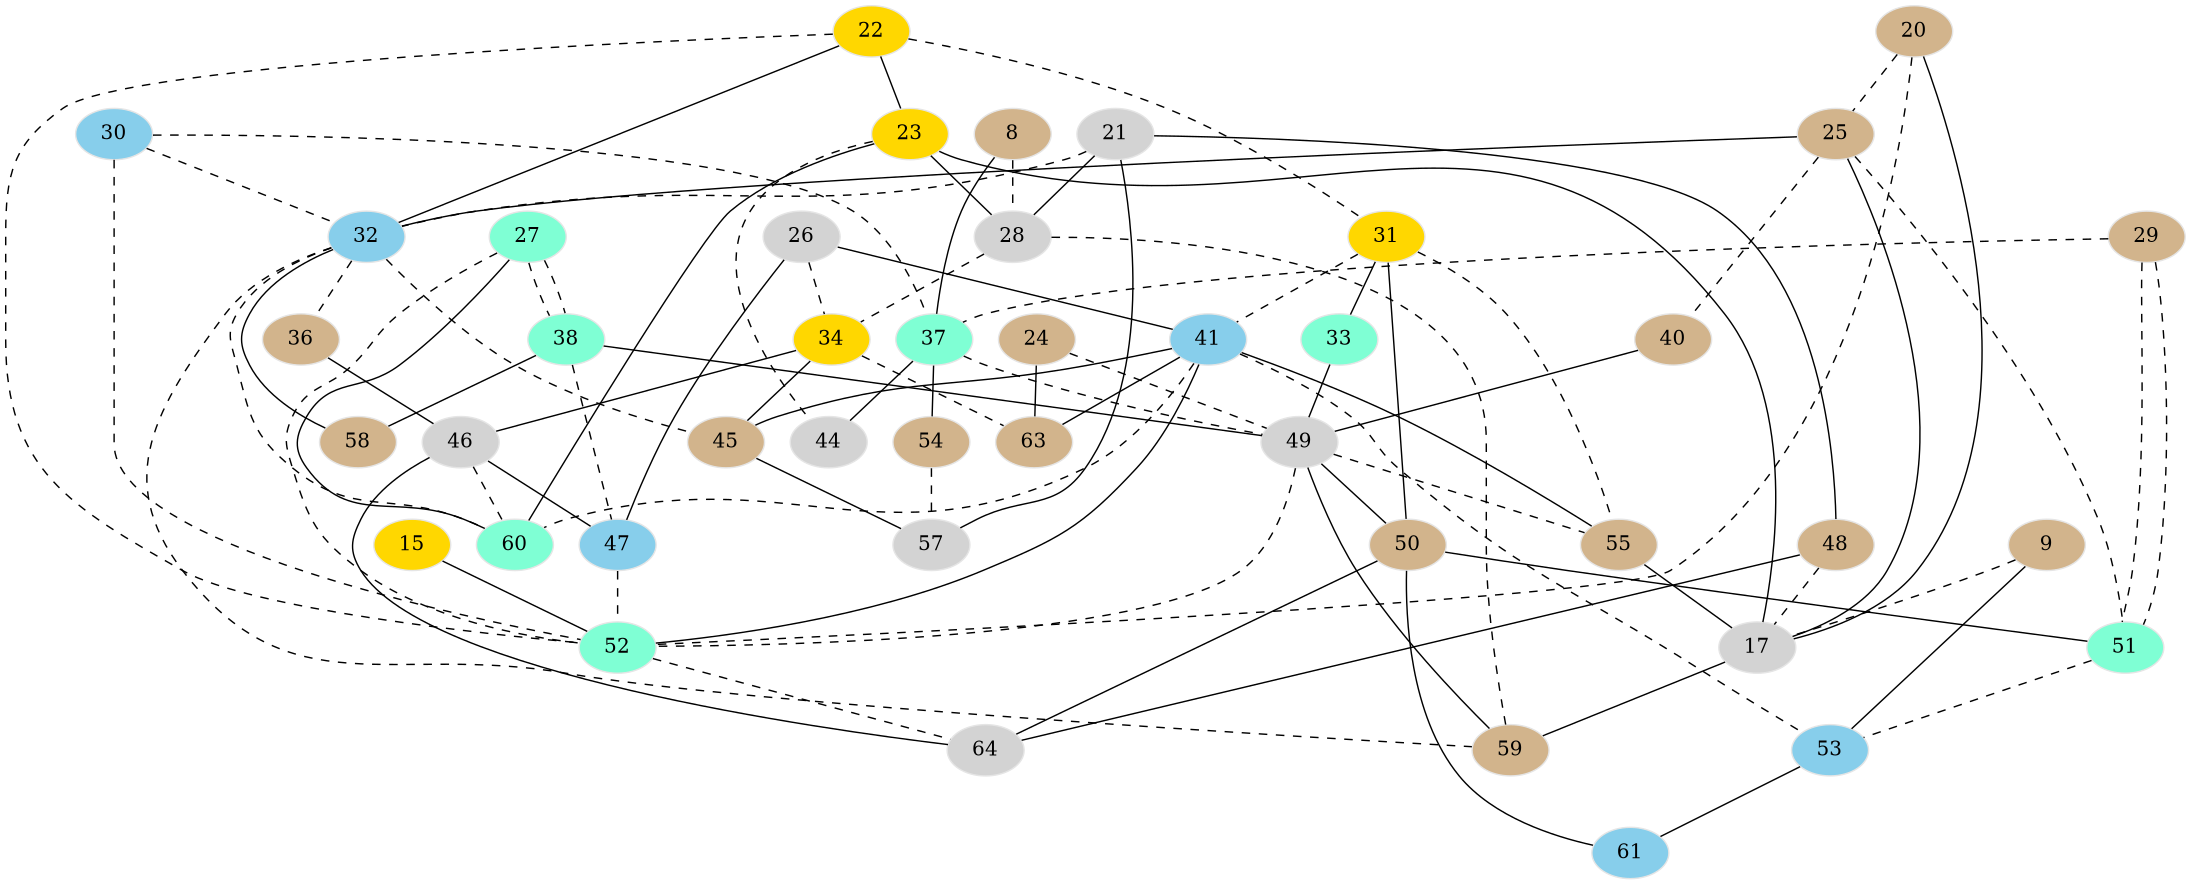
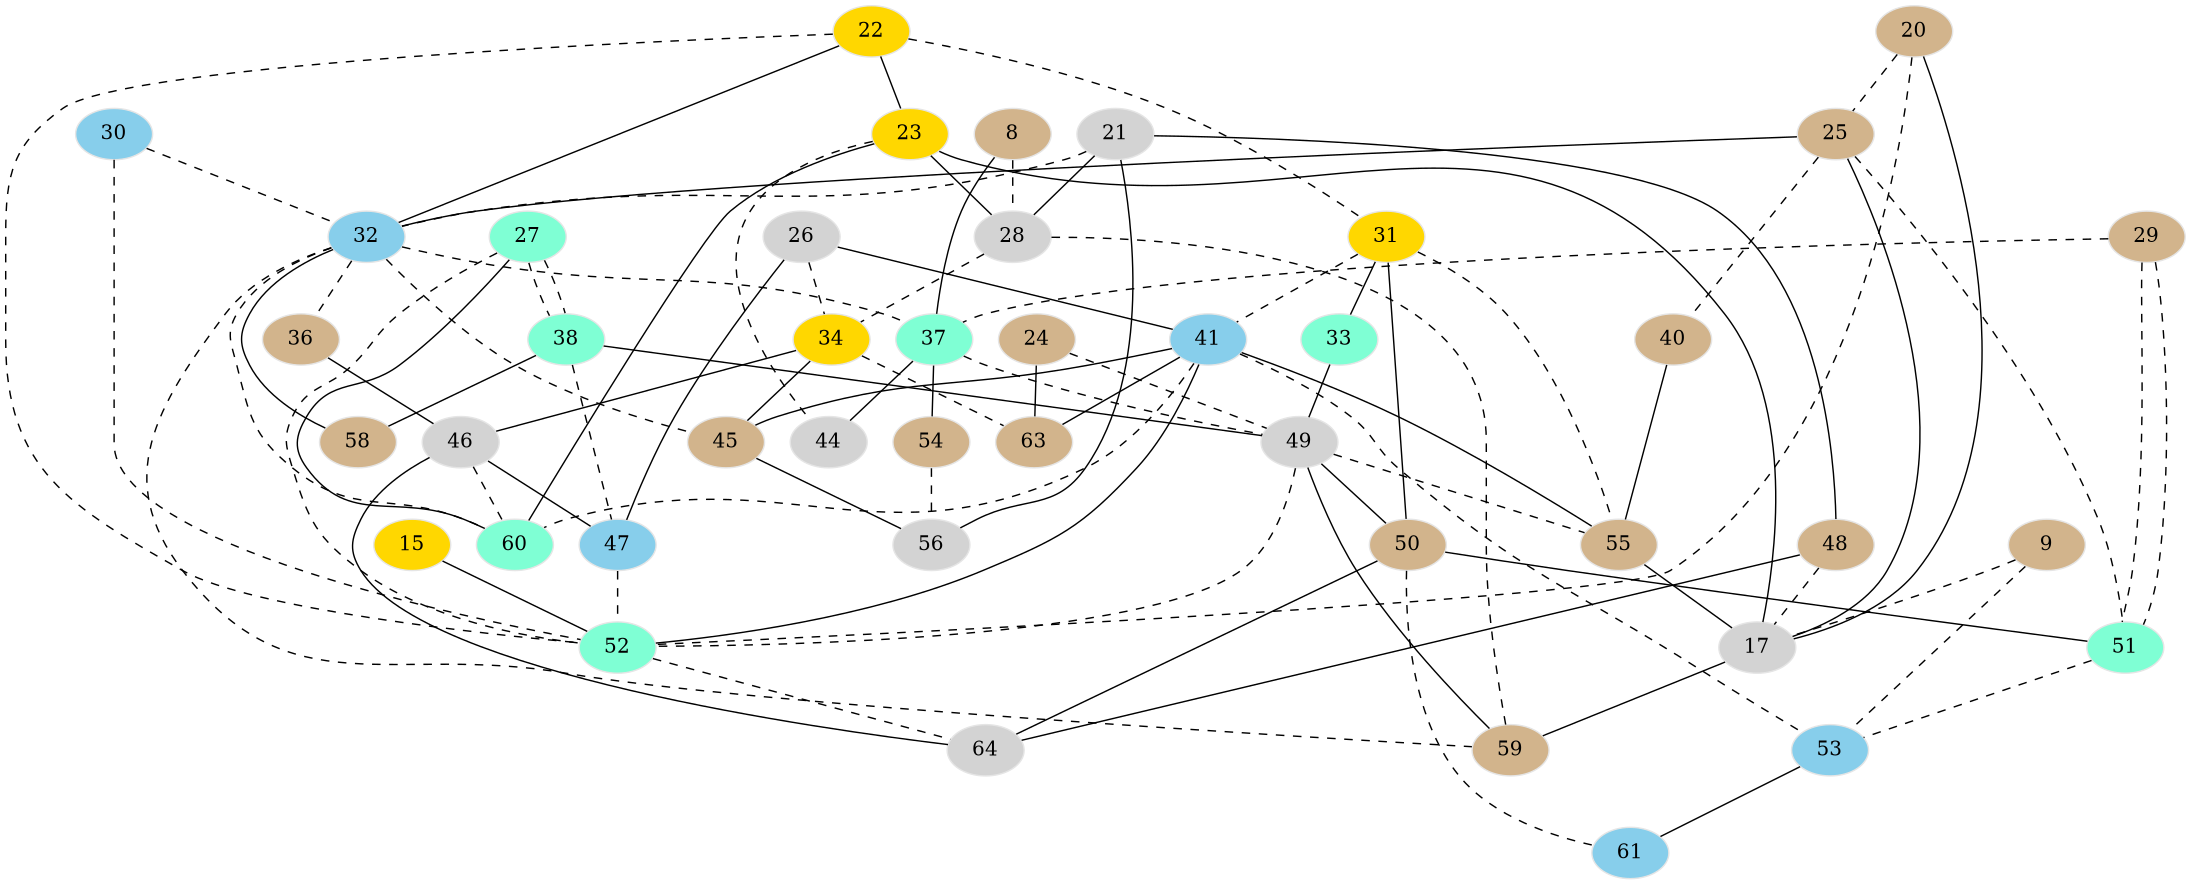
edge "30" -- "37": now "32" -- "37"
edge "40" -- "49": now "40" -- "55"
node "57": label "57" -> "56"
edge "9" -- "53": style solid -> dashed
edge "50" -- "61": style solid -> dashed
